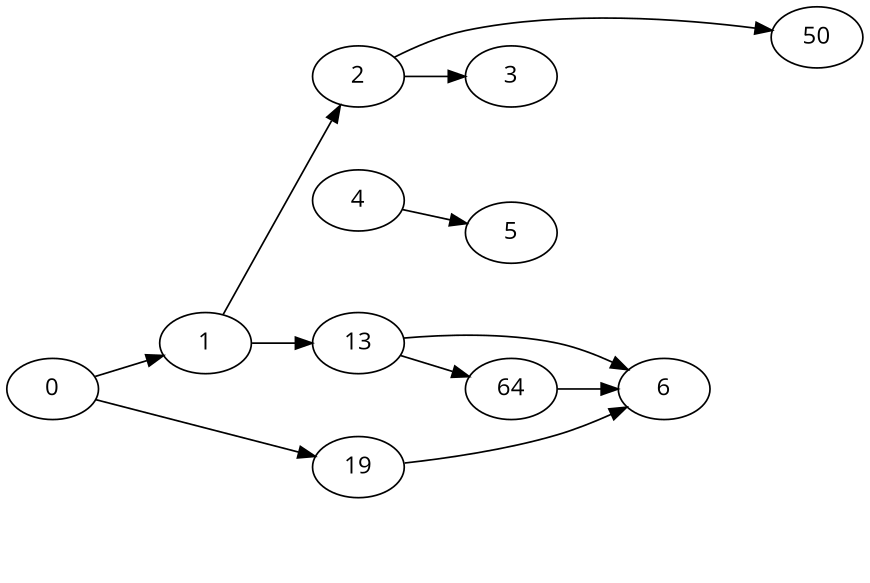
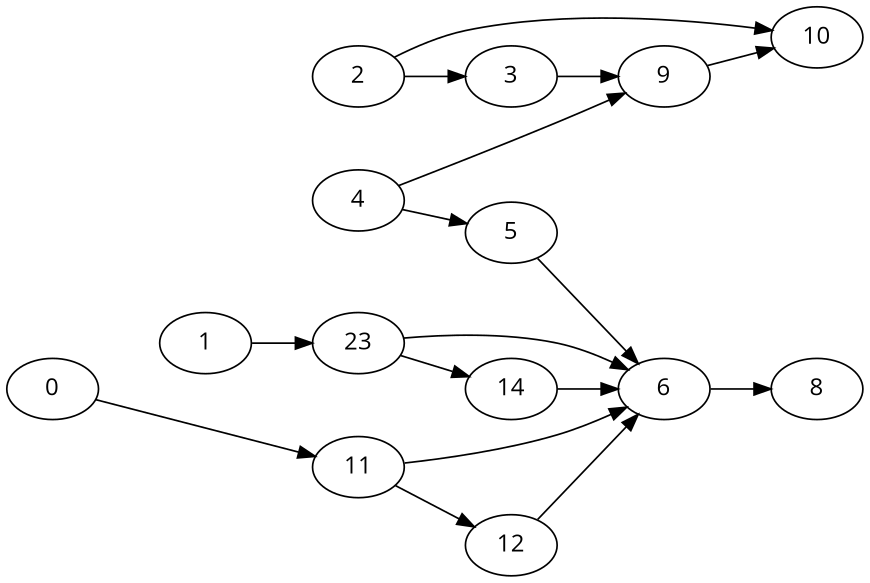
node "50": label "50" -> "10"
node "9": added
edge "1" -> "2": removed
edge "5" -> "6": added
node "13": label "13" -> "23"
edge "0" -> "1": removed
node "64": label "64" -> "14"
node "8": added
node "19": label "19" -> "11"
node "12": added
